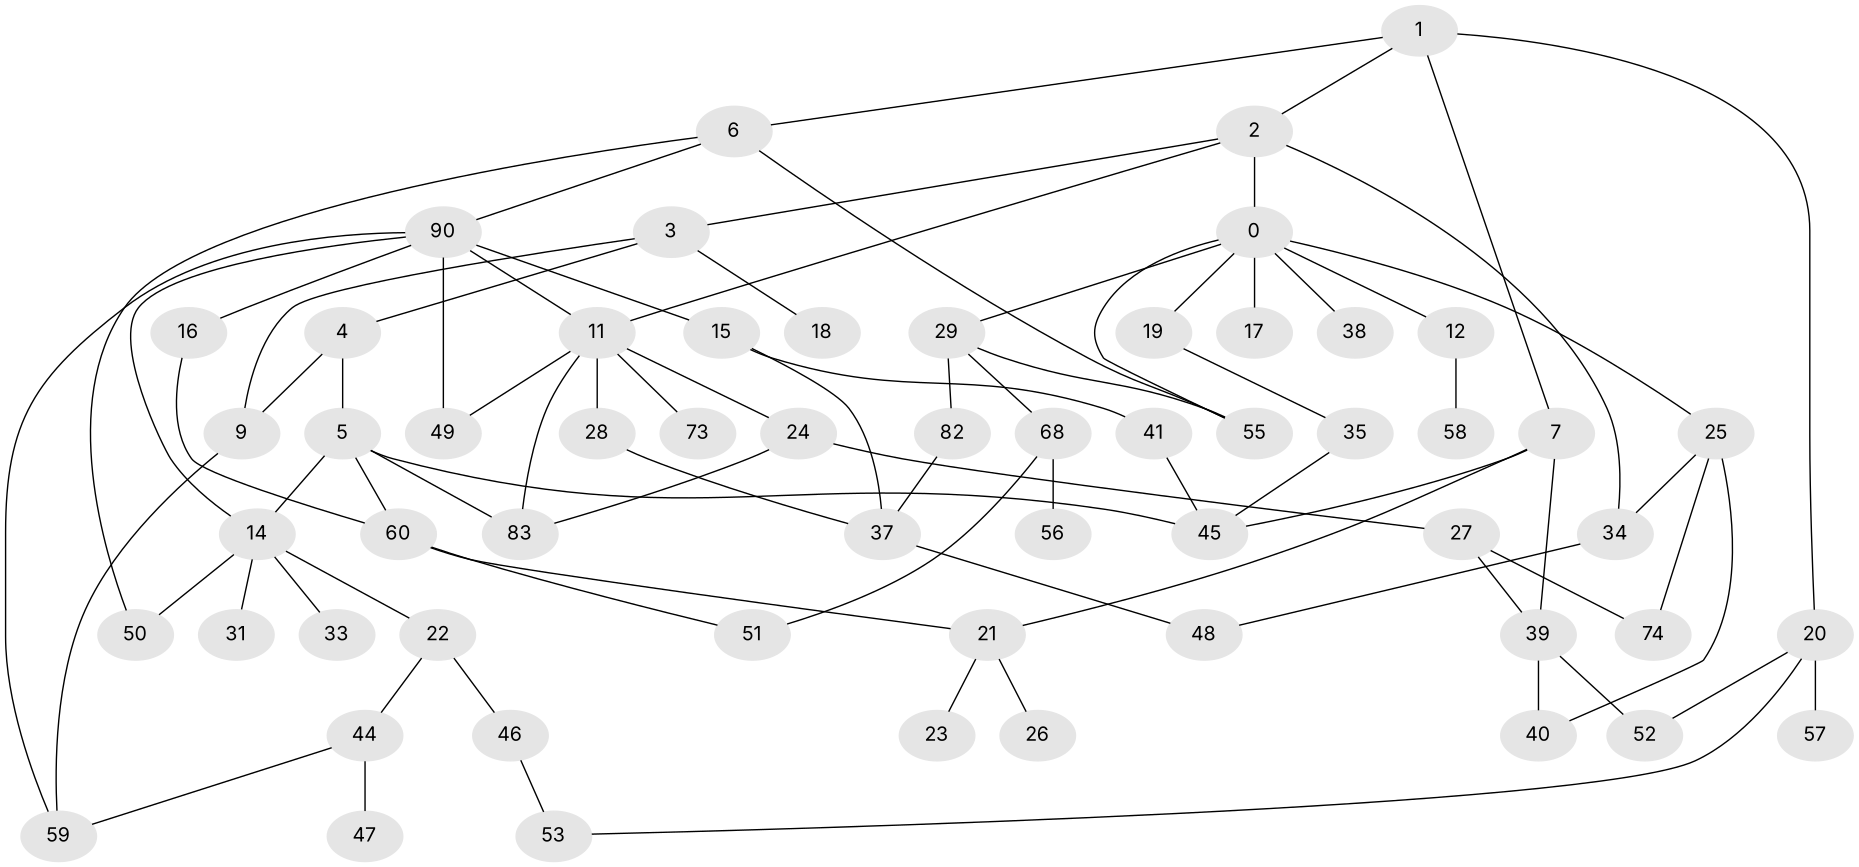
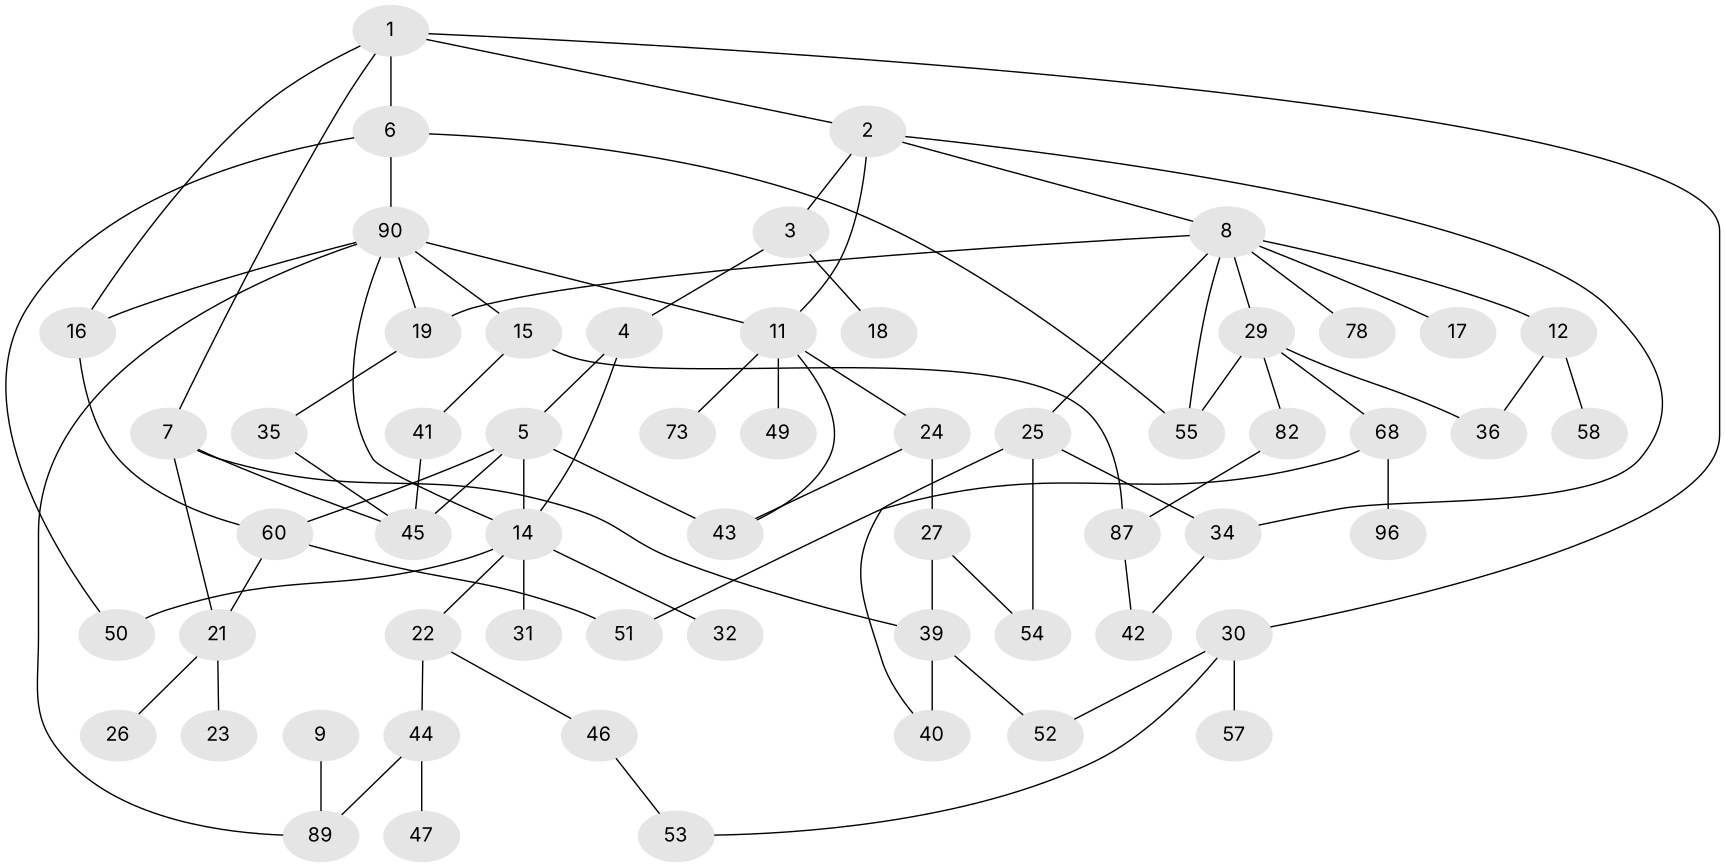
edge "1" -- "16": added
node "0": label "0" -> "8"
edge "3" -- "9": removed
edge "90" -- "49": now "90" -- "19"
node "38": label "38" -> "78"
edge "4" -- "9": now "4" -- "14"
node "28": removed
node "36": added
node "83": label "83" -> "43"
node "37": label "37" -> "87"
node "56": label "56" -> "96"
node "33": label "33" -> "32"
node "48": label "48" -> "42"
node "74": label "74" -> "54"
node "20": label "20" -> "30"
node "59": label "59" -> "89"
